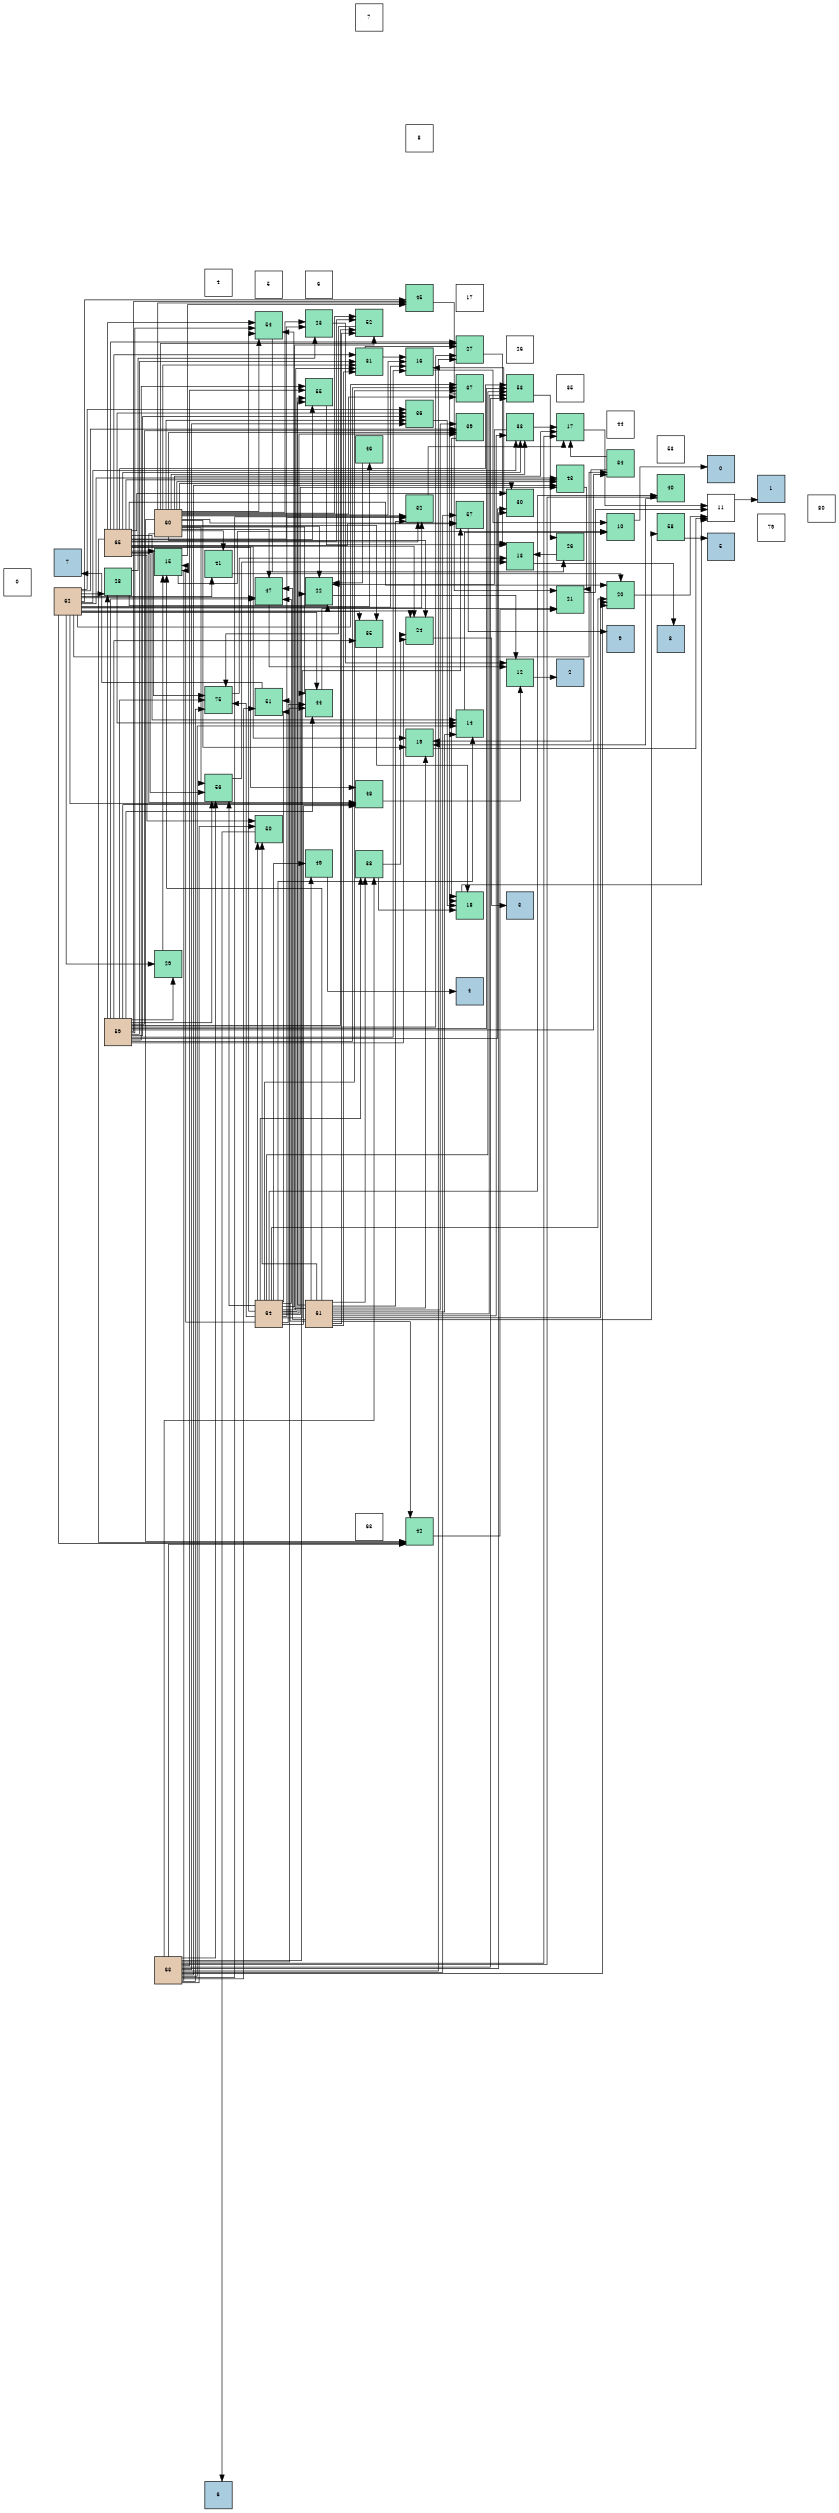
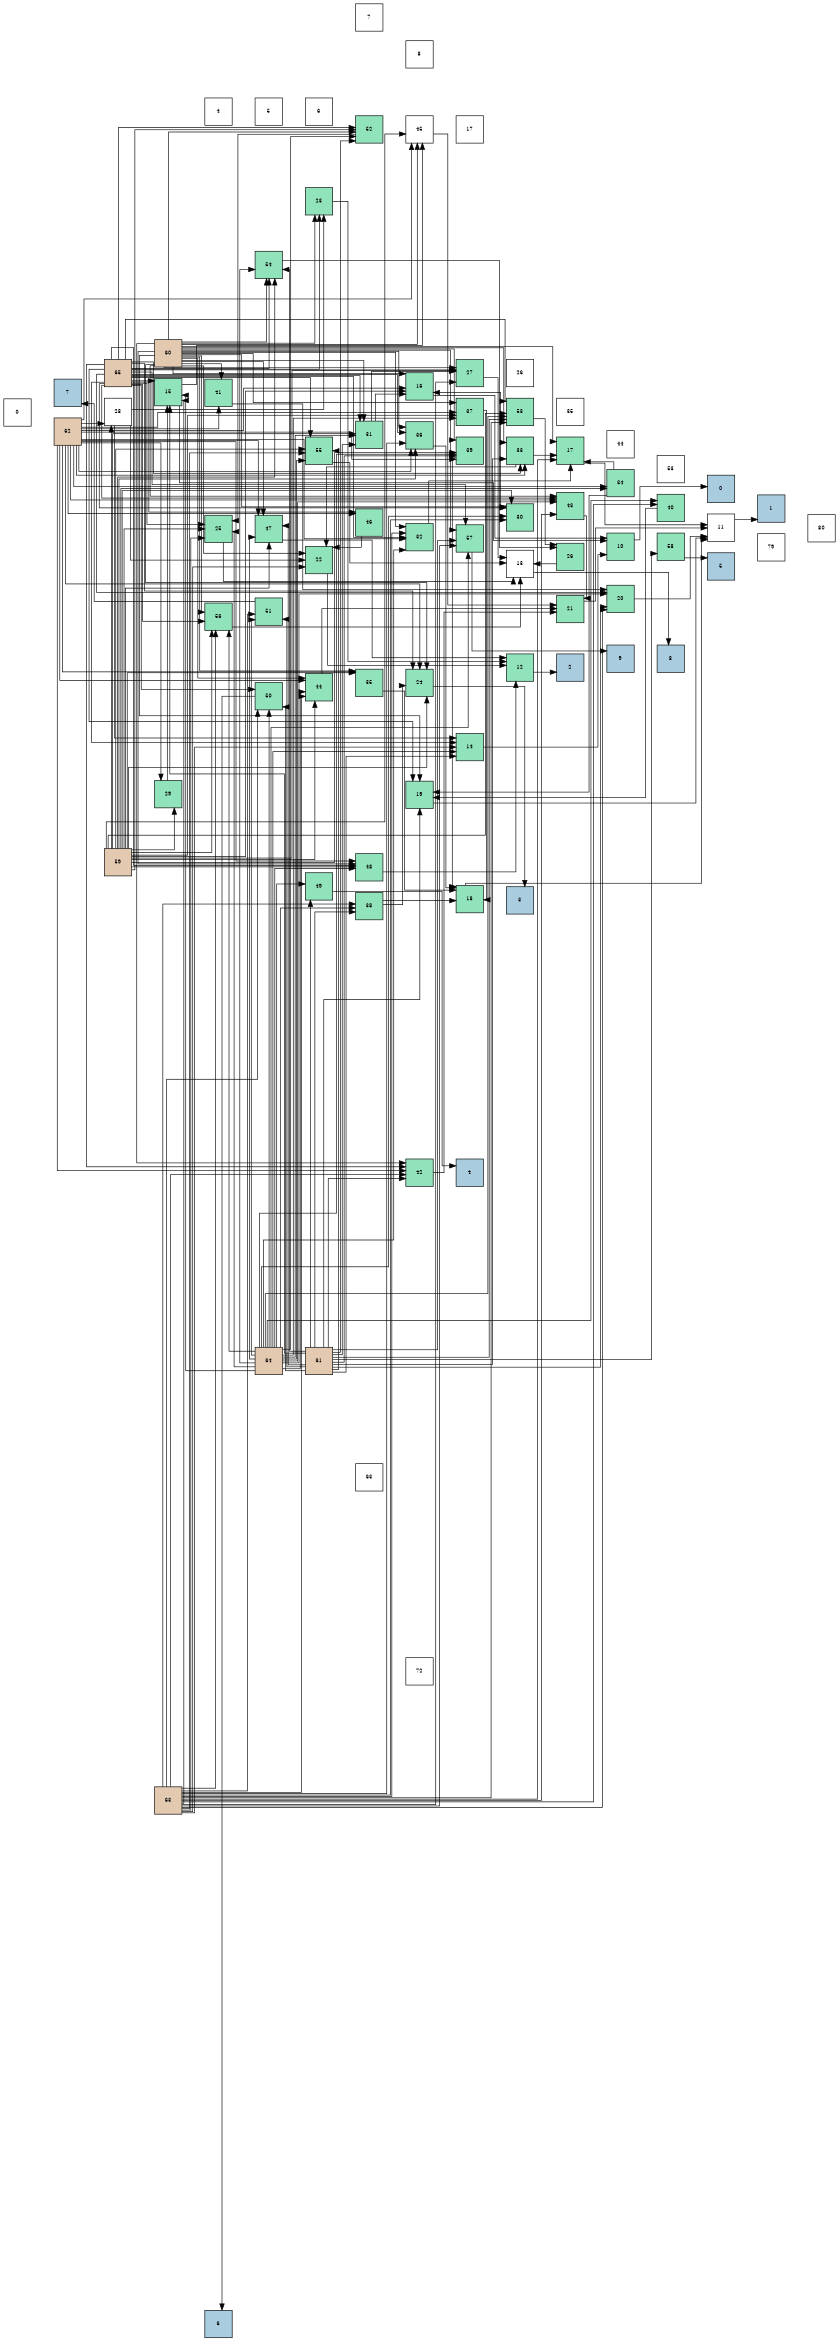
node "45": fillcolor #91e3bb -> #ffffff
edge "65" -> "46": added
node "13": fillcolor #91e3bb -> #ffffff
node "28": fillcolor #91e3bb -> #ffffff
node "75": label "75" -> "25"
edge "64" -> "30": added
edge "61" -> "32": now "61" -> "57"
node "72": added
